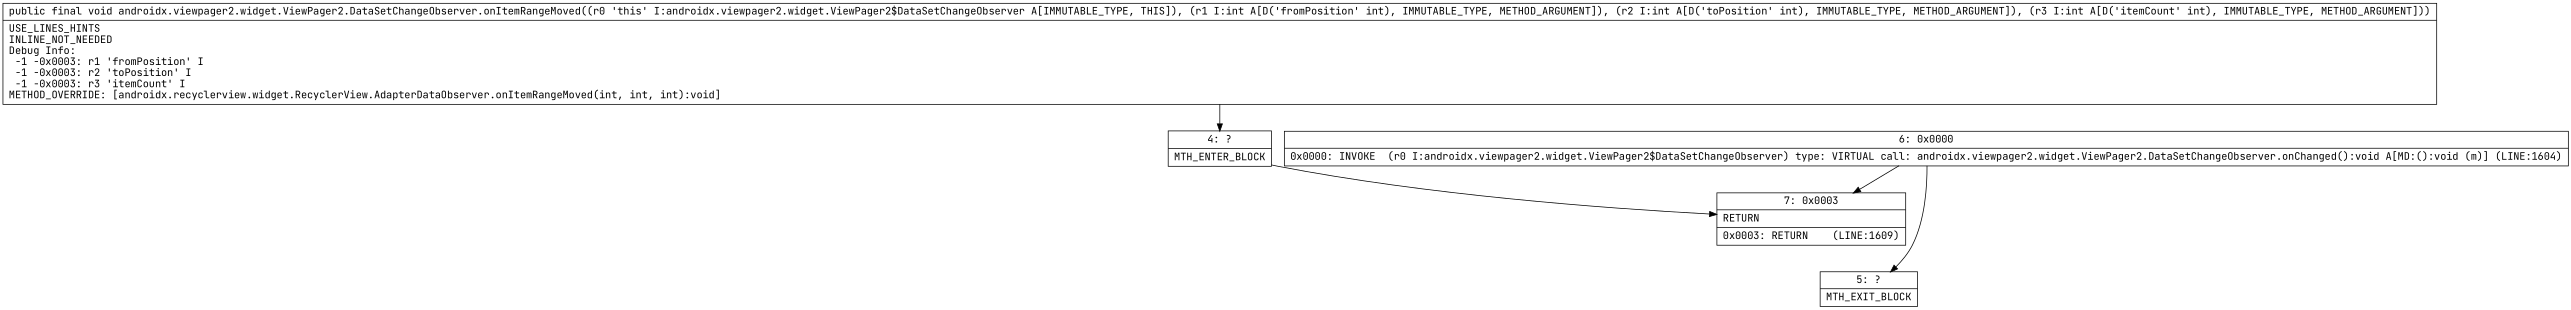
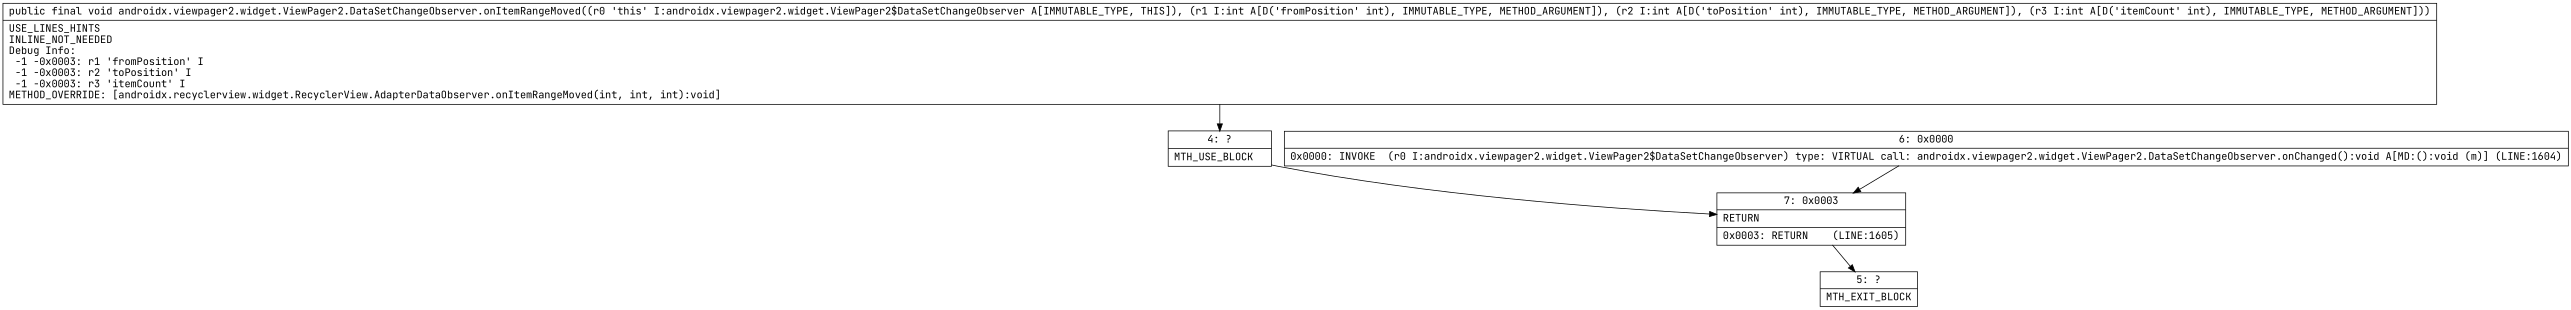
node "4: ?": text "MTH_ENTER_BLOCK" -> "MTH_USE_BLOCK"
edge "6: 0x0000" -> "5: ?": now "7: 0x0003" -> "5: ?"
node "7: 0x0003": text "0x0003: RETURN    (LINE:1609)" -> "0x0003: RETURN    (LINE:1605)"
